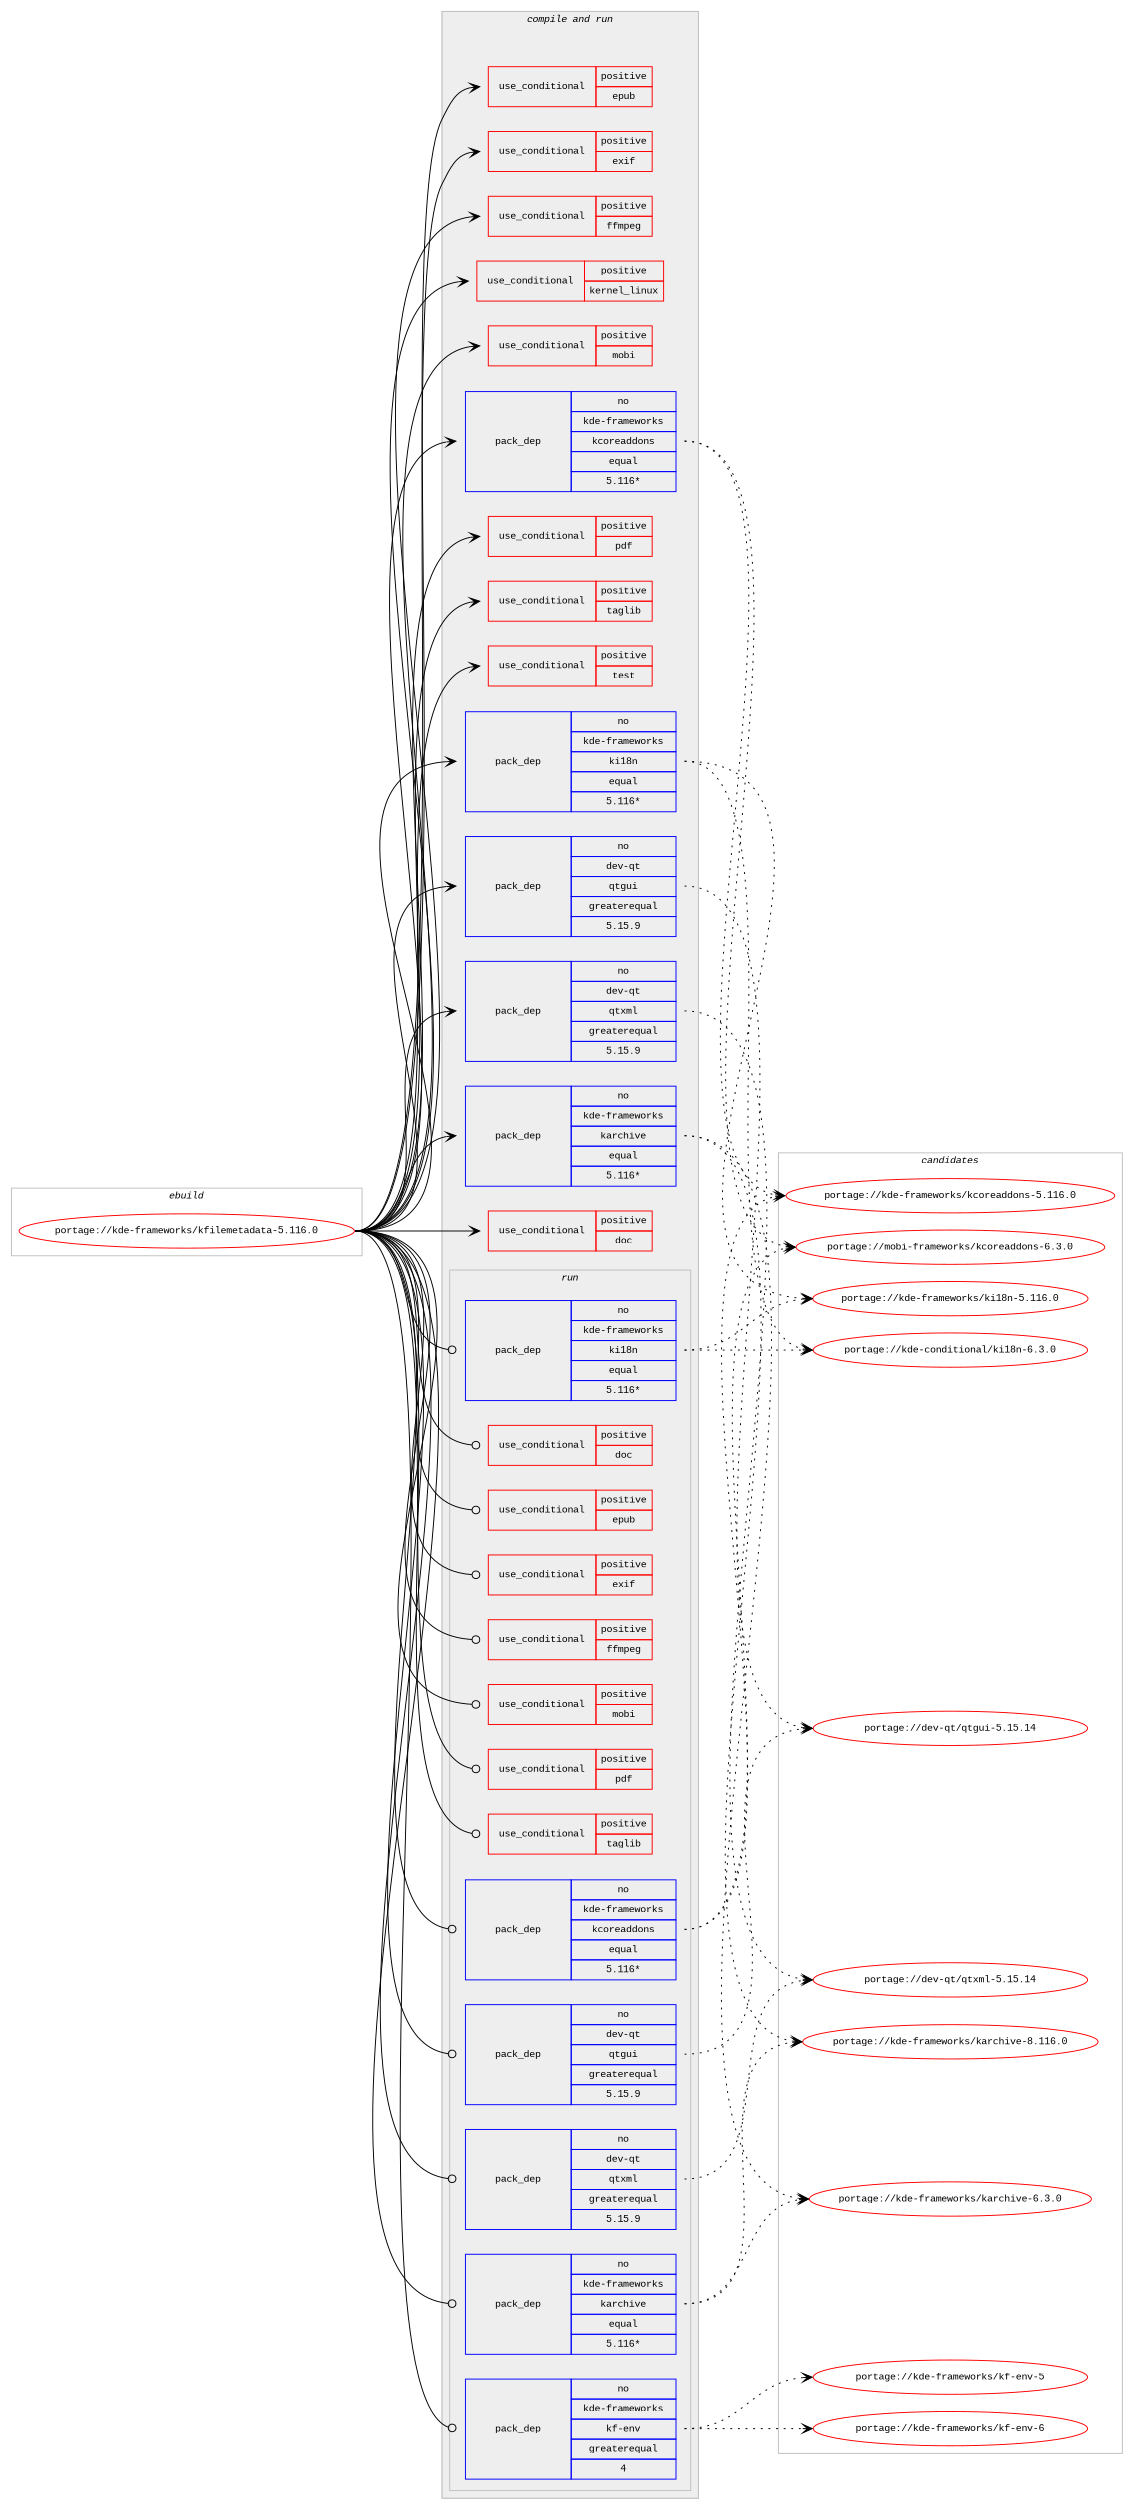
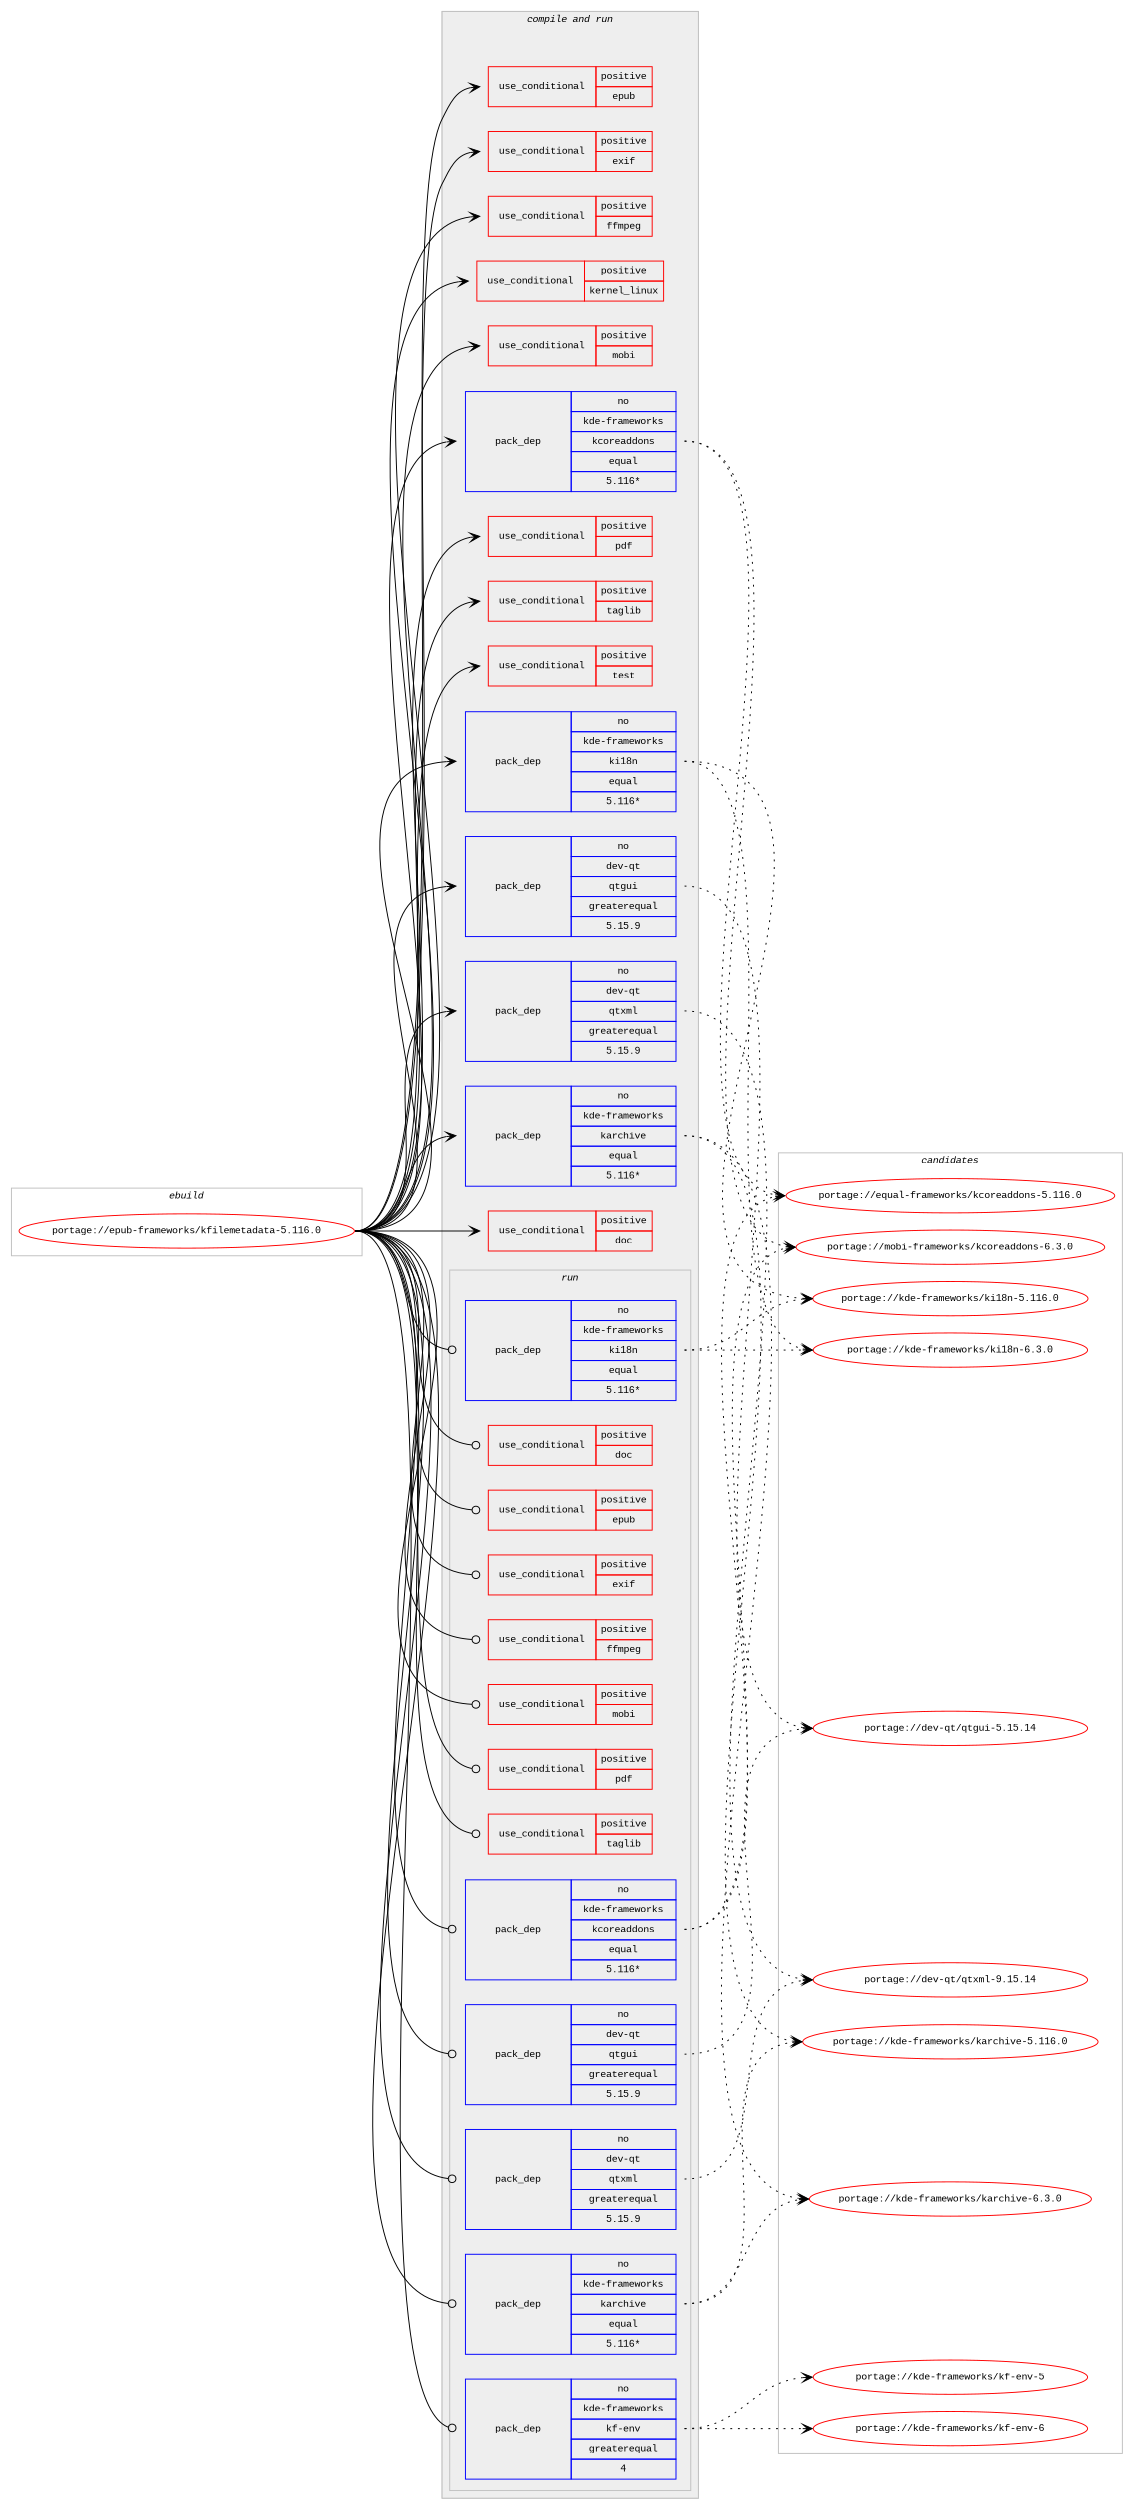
node "portage://kde-frameworks/kcoreaddons-5.116.0": label "portage://kde-frameworks/kcoreaddons-5.116.0" -> "portage://equal-frameworks/kcoreaddons-5.116.0"
node "portage://kde-frameworks/kfilemetadata-5.116.0": label "portage://kde-frameworks/kfilemetadata-5.116.0" -> "portage://epub-frameworks/kfilemetadata-5.116.0"
node "portage://kde-conditional/ki18n-6.3.0": label "portage://kde-conditional/ki18n-6.3.0" -> "portage://kde-frameworks/ki18n-6.3.0"
node "portage://dev-qt/qtxml-5.15.14": label "portage://dev-qt/qtxml-5.15.14" -> "portage://dev-qt/qtxml-9.15.14"
node "portage://kde-frameworks/karchive-8.116.0": label "portage://kde-frameworks/karchive-8.116.0" -> "portage://kde-frameworks/karchive-5.116.0"
